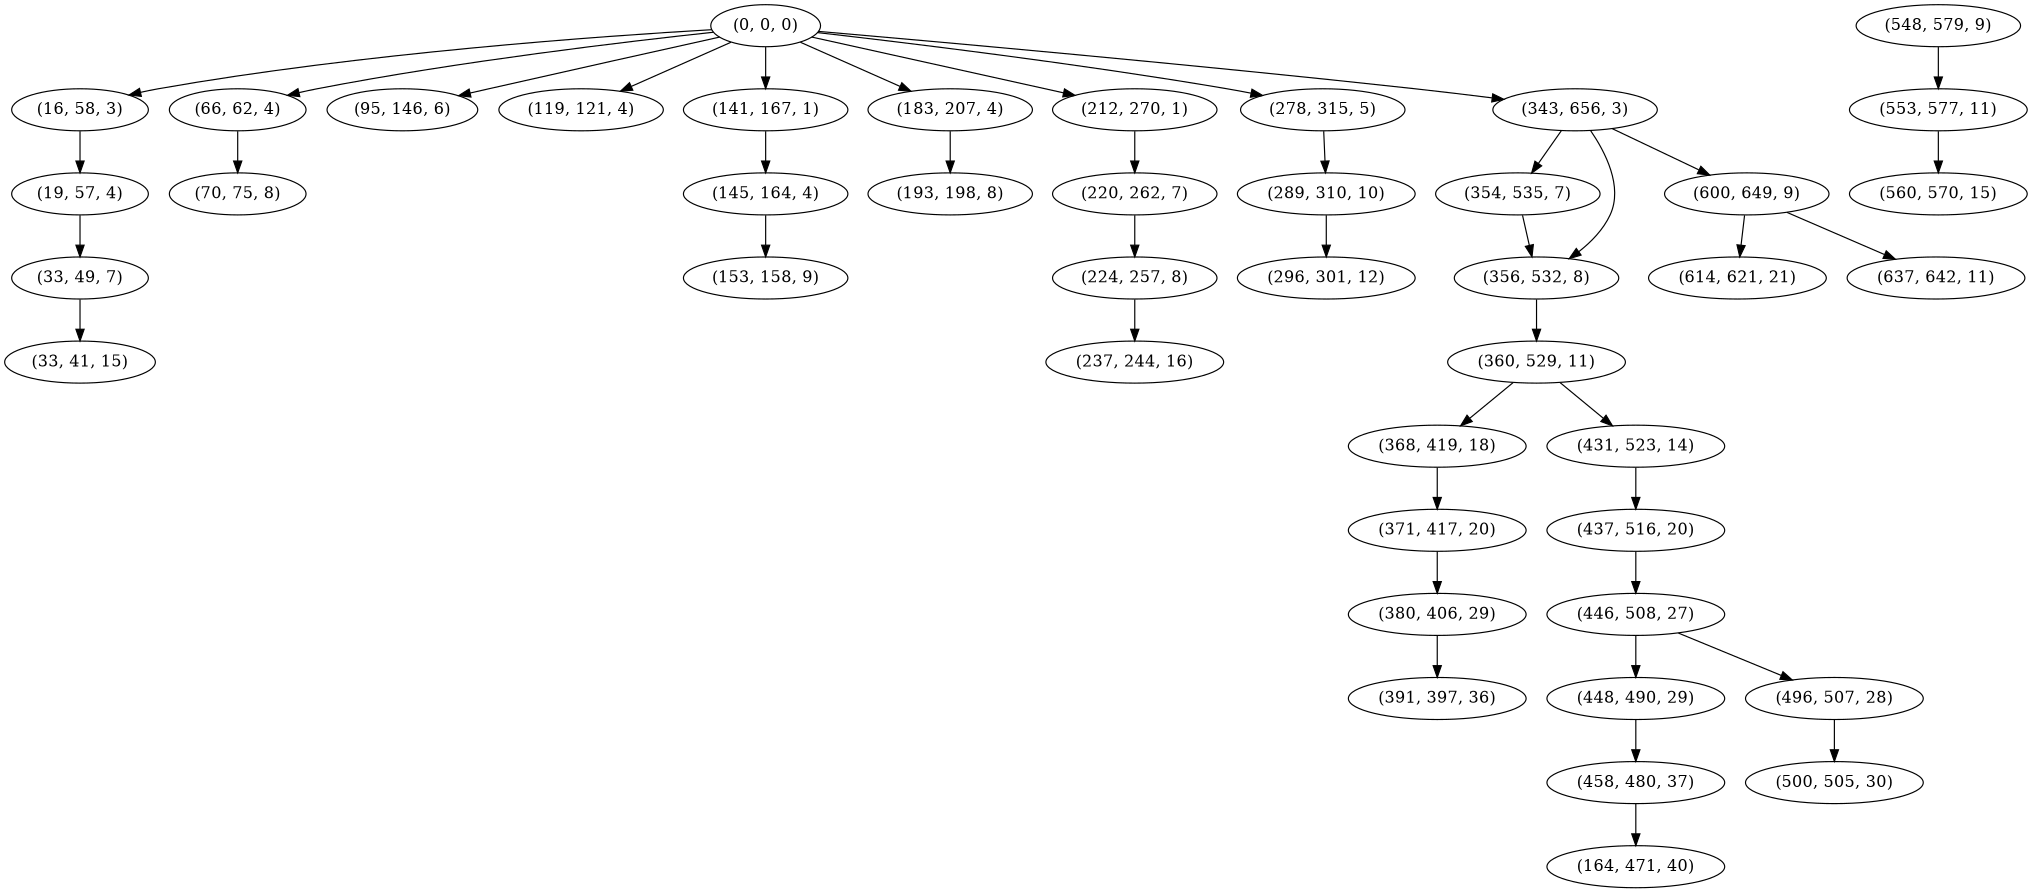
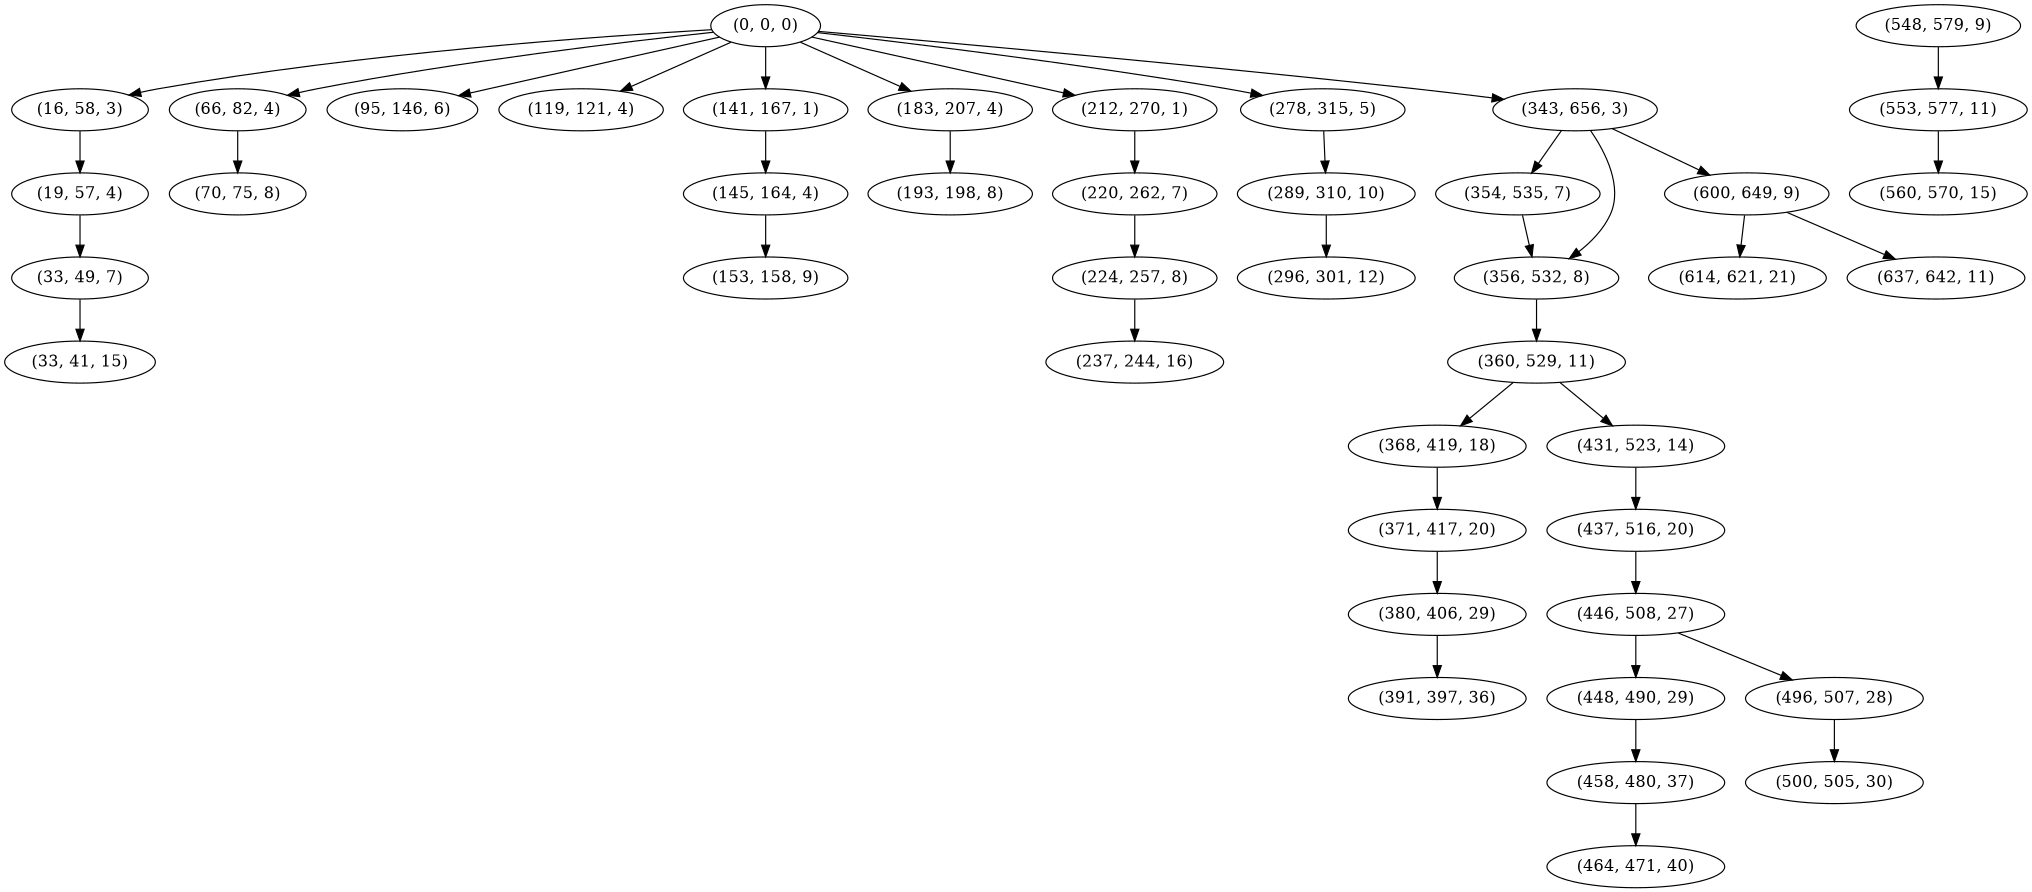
node "(66, 62, 4)": label "(66, 62, 4)" -> "(66, 82, 4)"
node "(164, 471, 40)": label "(164, 471, 40)" -> "(464, 471, 40)"
